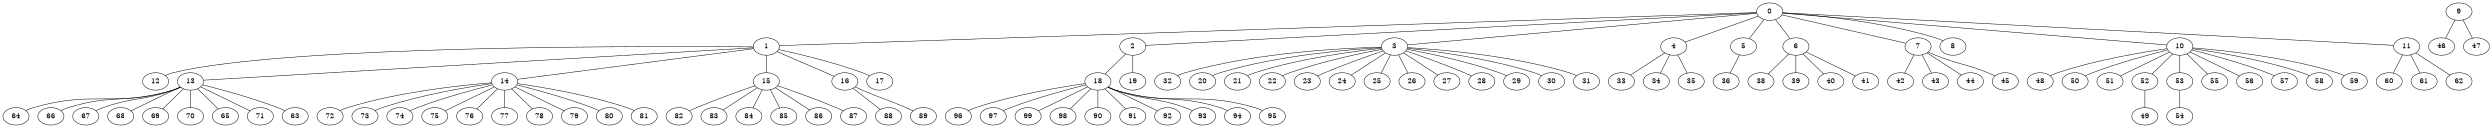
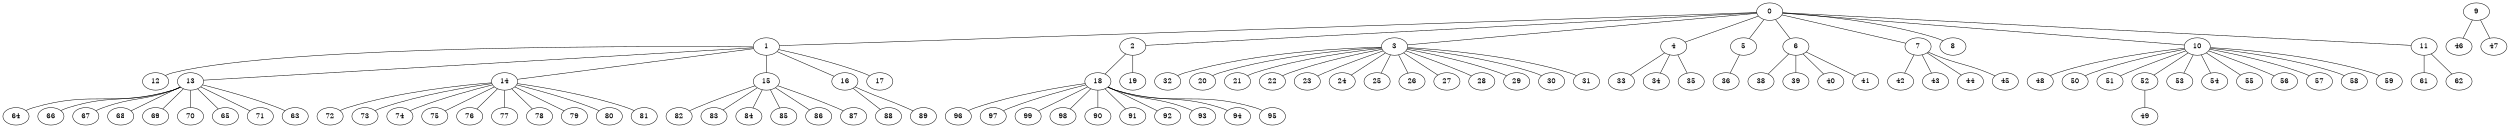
node "60": removed
edge "53" -- "54": now "10" -- "54"
